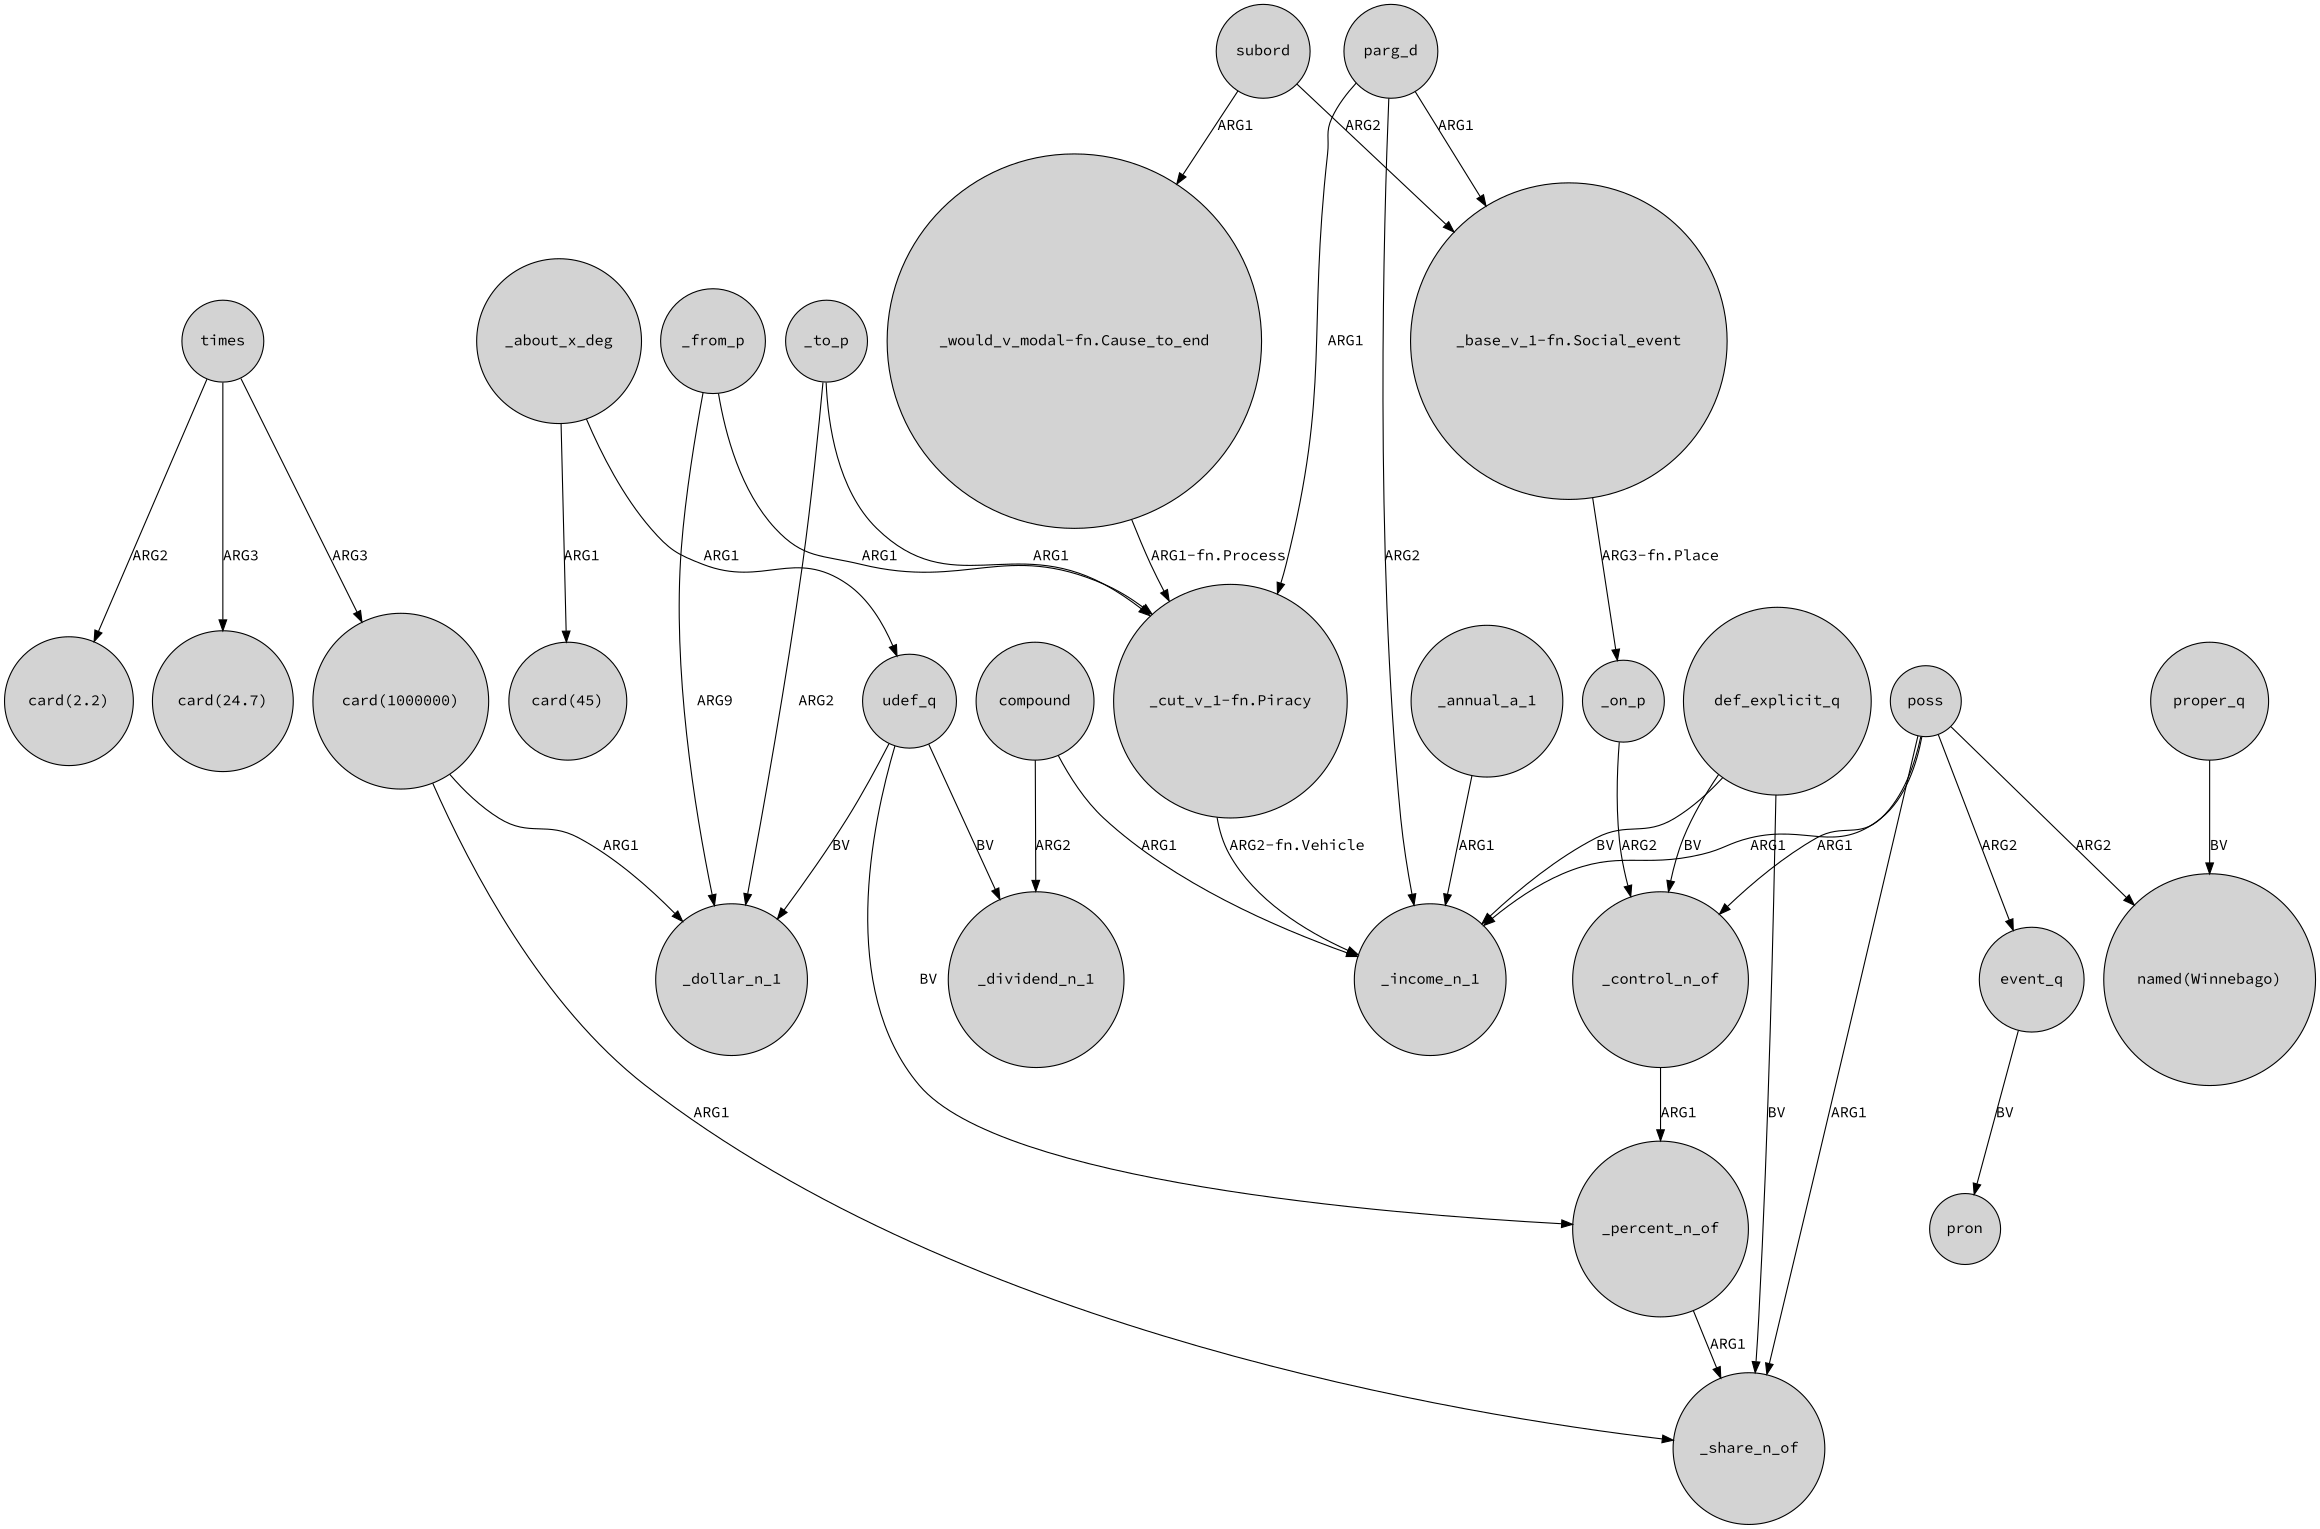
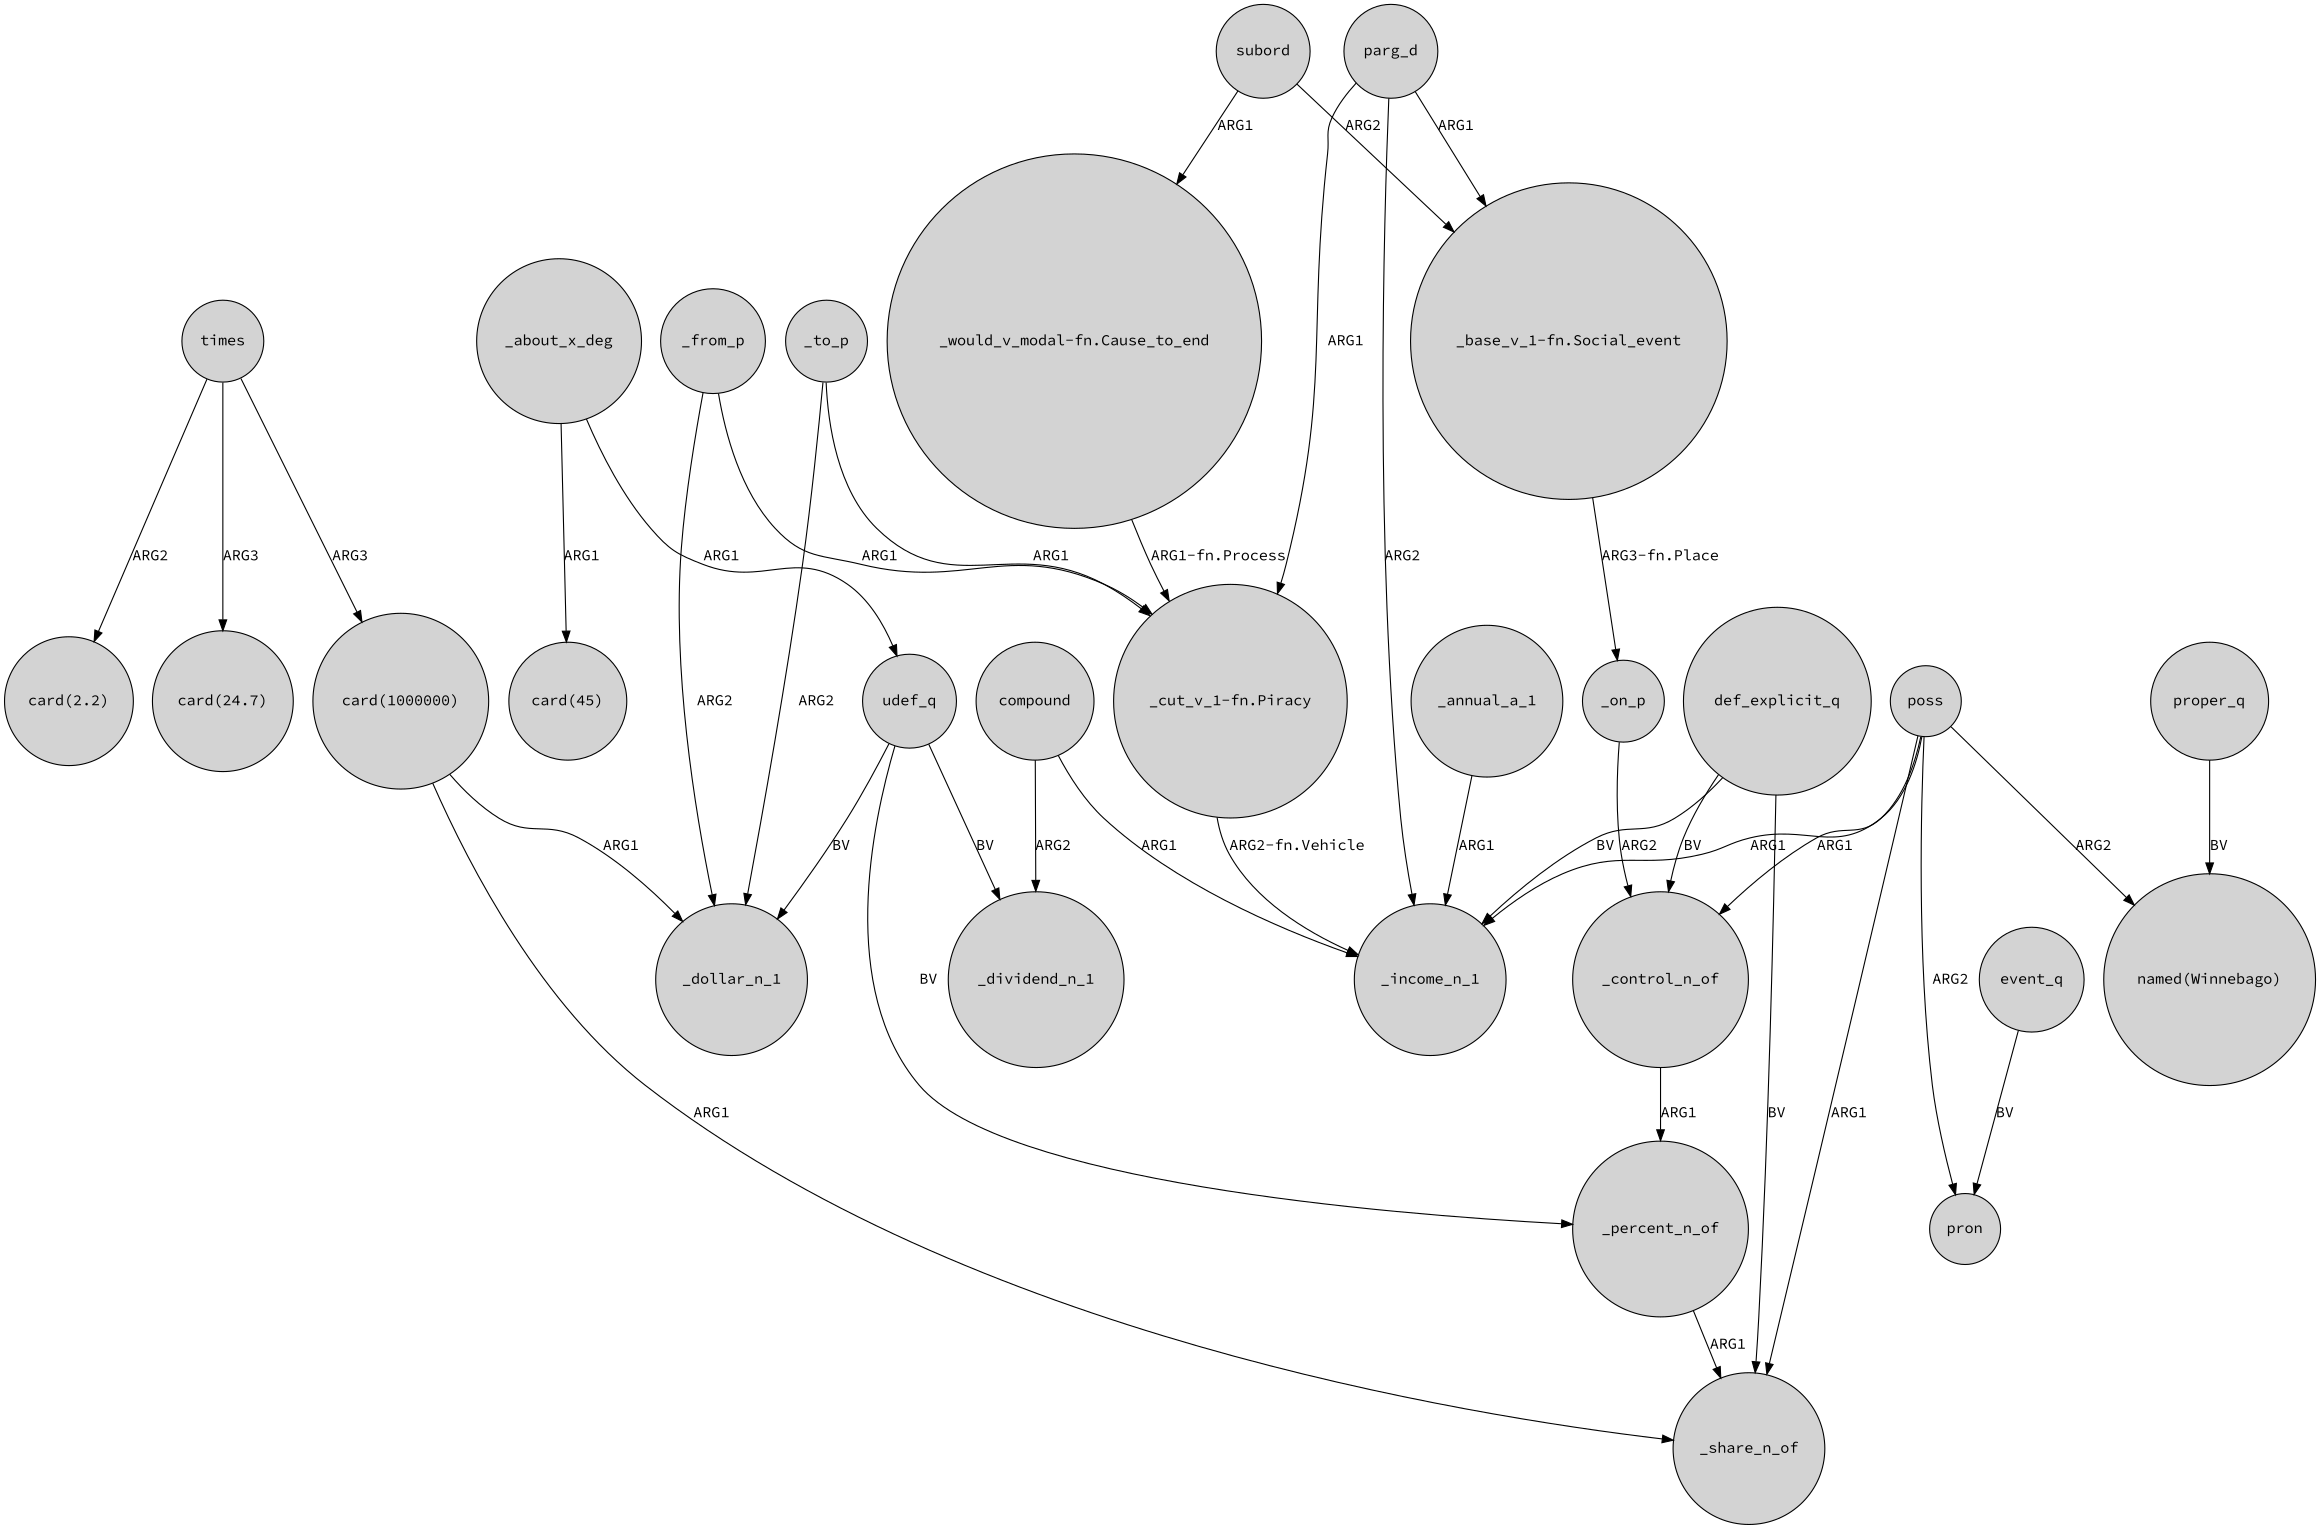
edge "_from_p" -> "_dollar_n_1": label "ARG9" -> "ARG2"
edge "poss" -> "event_q": now "poss" -> "pron"
